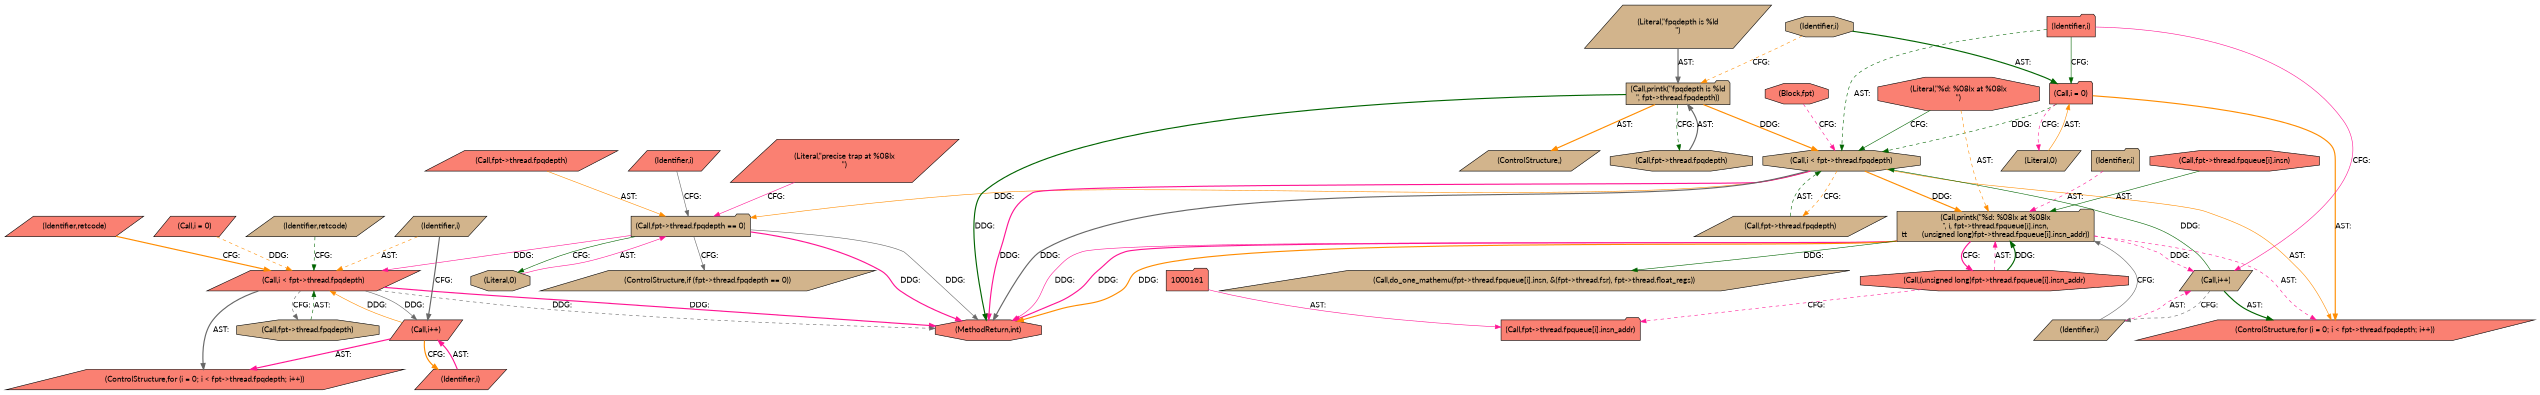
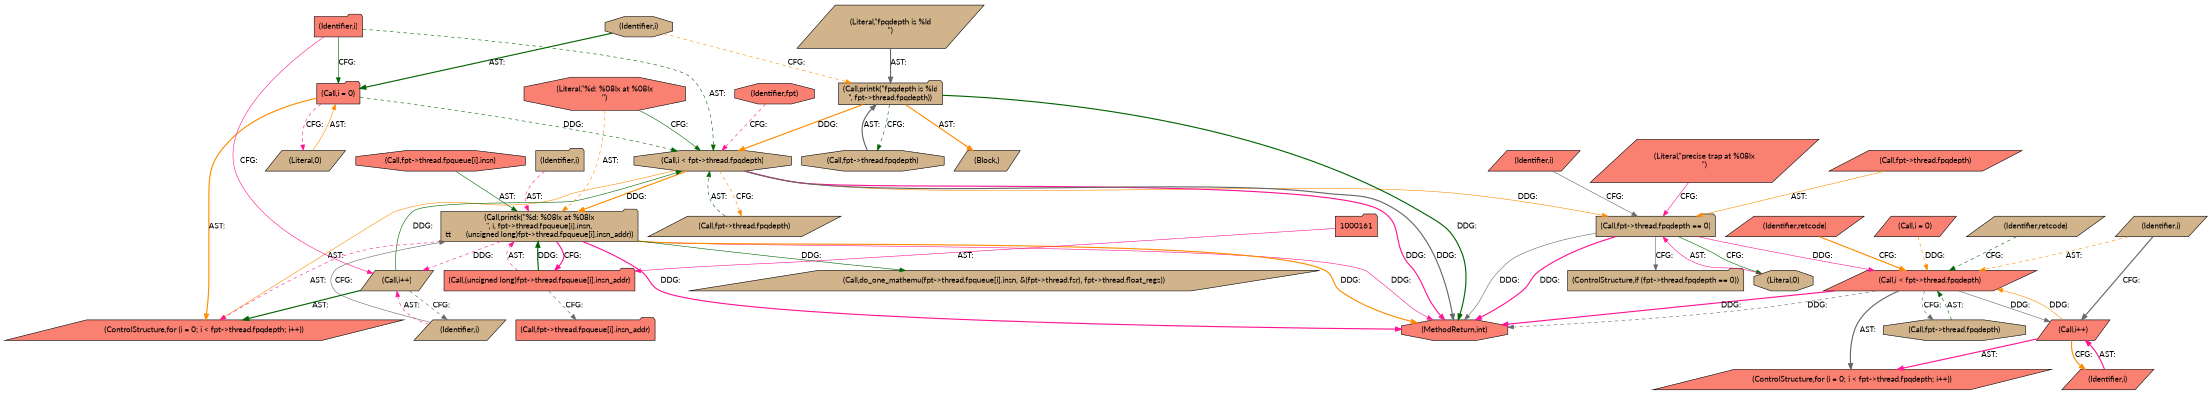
node "(Block,fpt)": label "(Block,fpt)" -> "(Identifier,fpt)"
node "(ControlStructure,)": label "(ControlStructure,)" -> "(Block,)"
node "(ControlStructure,if (fpt->thread.fpqdepth == 0))": shape parallelogram -> folder
node "(Call,(unsigned long)fpt->thread.fpqueue[i].insn_addr)": shape octagon -> folder
edge "(Call,(unsigned long)fpt->thread.fpqueue[i].insn_addr)" -> "(Call,fpt->thread.fpqueue[i].insn_addr)": color deeppink -> gray40
edge "1000161" -> "(Call,fpt->thread.fpqueue[i].insn_addr)": now "1000161" -> "(Call,(unsigned long)fpt->thread.fpqueue[i].insn_addr)"
